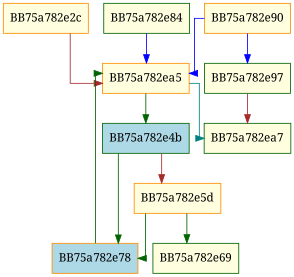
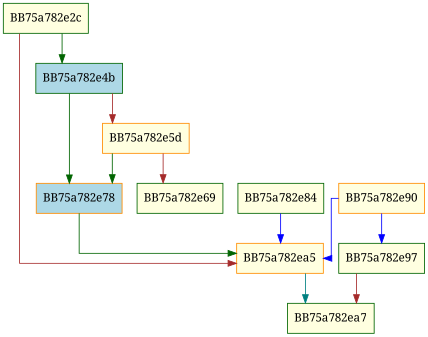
node "BB75a782e2c": color darkorange -> darkgreen
edge "BB75a782ea5" -> "BB75a782e4b": now "BB75a782e2c" -> "BB75a782e4b"
edge "BB75a782e5d" -> "BB75a782e69": color darkgreen -> brown
